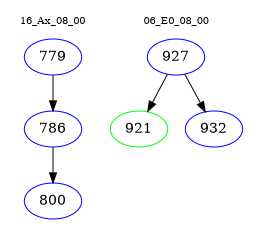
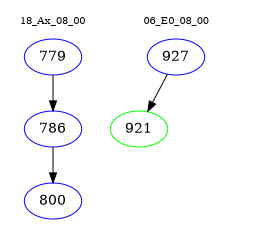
cluster "16_Ax_08_00": label "16_Ax_08_00" -> "18_Ax_08_00"
node "932": removed
